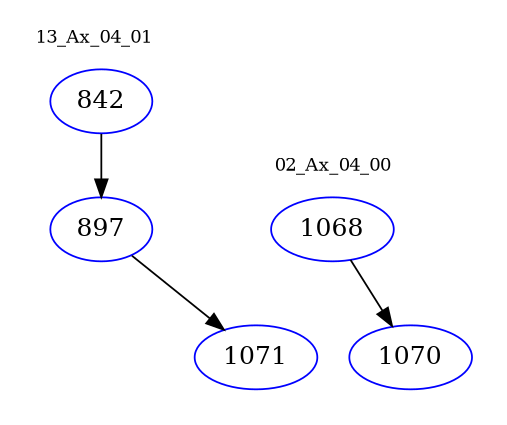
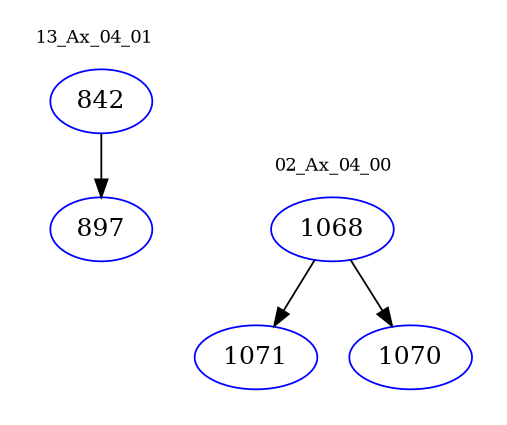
edge "897" -> "1071": now "1068" -> "1071"
